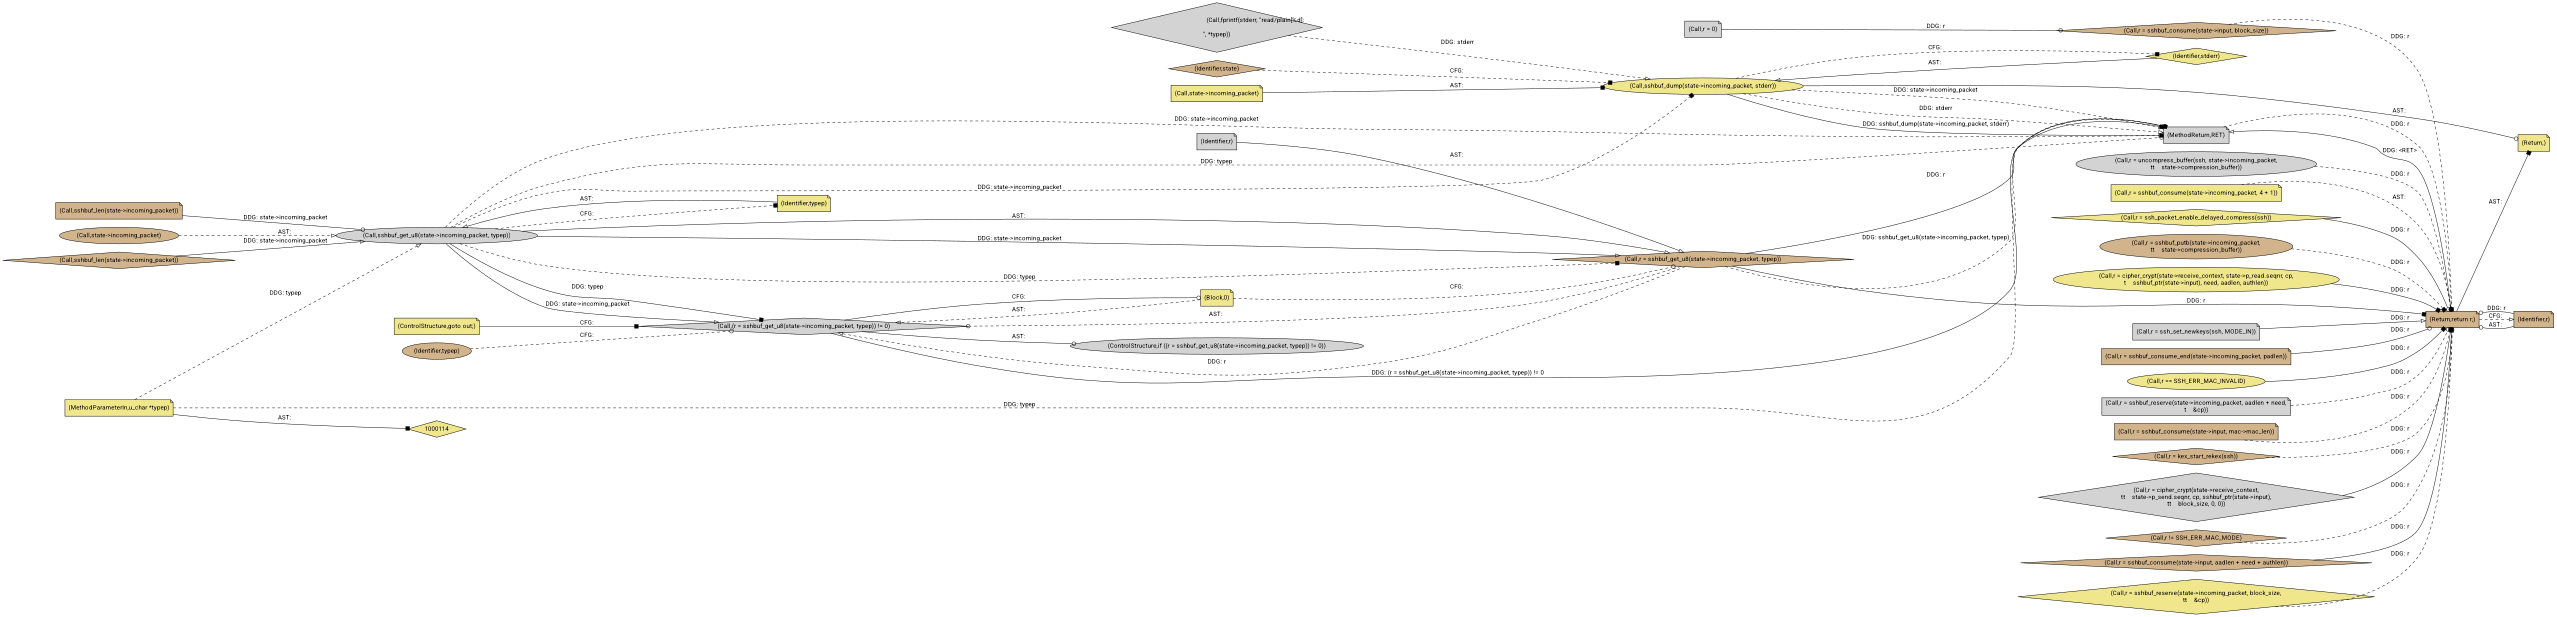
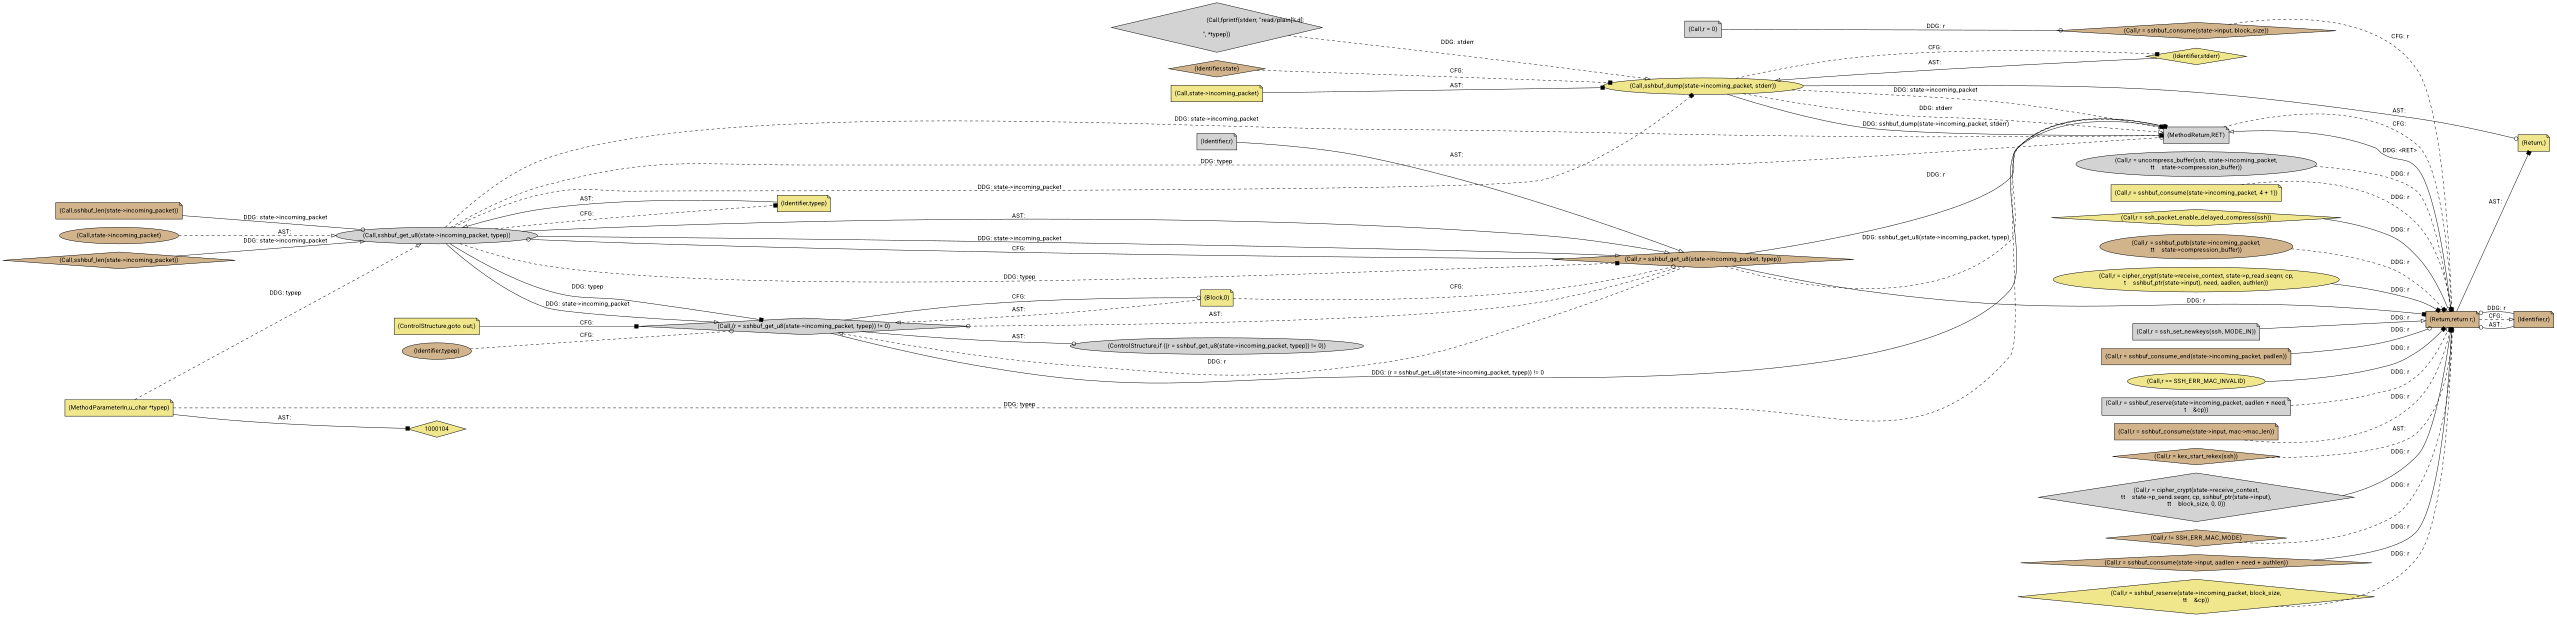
edge "(Call,r = sshbuf_consume(state->input, block_size))" -> "(Return,return r;)": label "DDG: r" -> "CFG: r"
edge "(MethodReturn,RET)" -> "(Return,return r;)": label "DDG: r" -> "CFG: "
edge "(Call,r = sshbuf_consume(state->incoming_packet, 4 + 1))" -> "(Return,return r;)": label "AST: " -> "DDG: r"
edge "(Call,r = sshbuf_get_u8(state->incoming_packet, typep))" -> "(Call,sshbuf_get_u8(state->incoming_packet, typep))": added, label "CFG:"
node "1000114": label "1000114" -> "1000104"
edge "(Call,r = kex_start_rekex(ssh))" -> "(Return,return r;)": label "DDG: r" -> "AST: "
